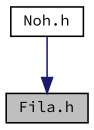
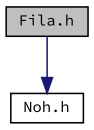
edge "Noh.h" -> "Fila.h": reversed
